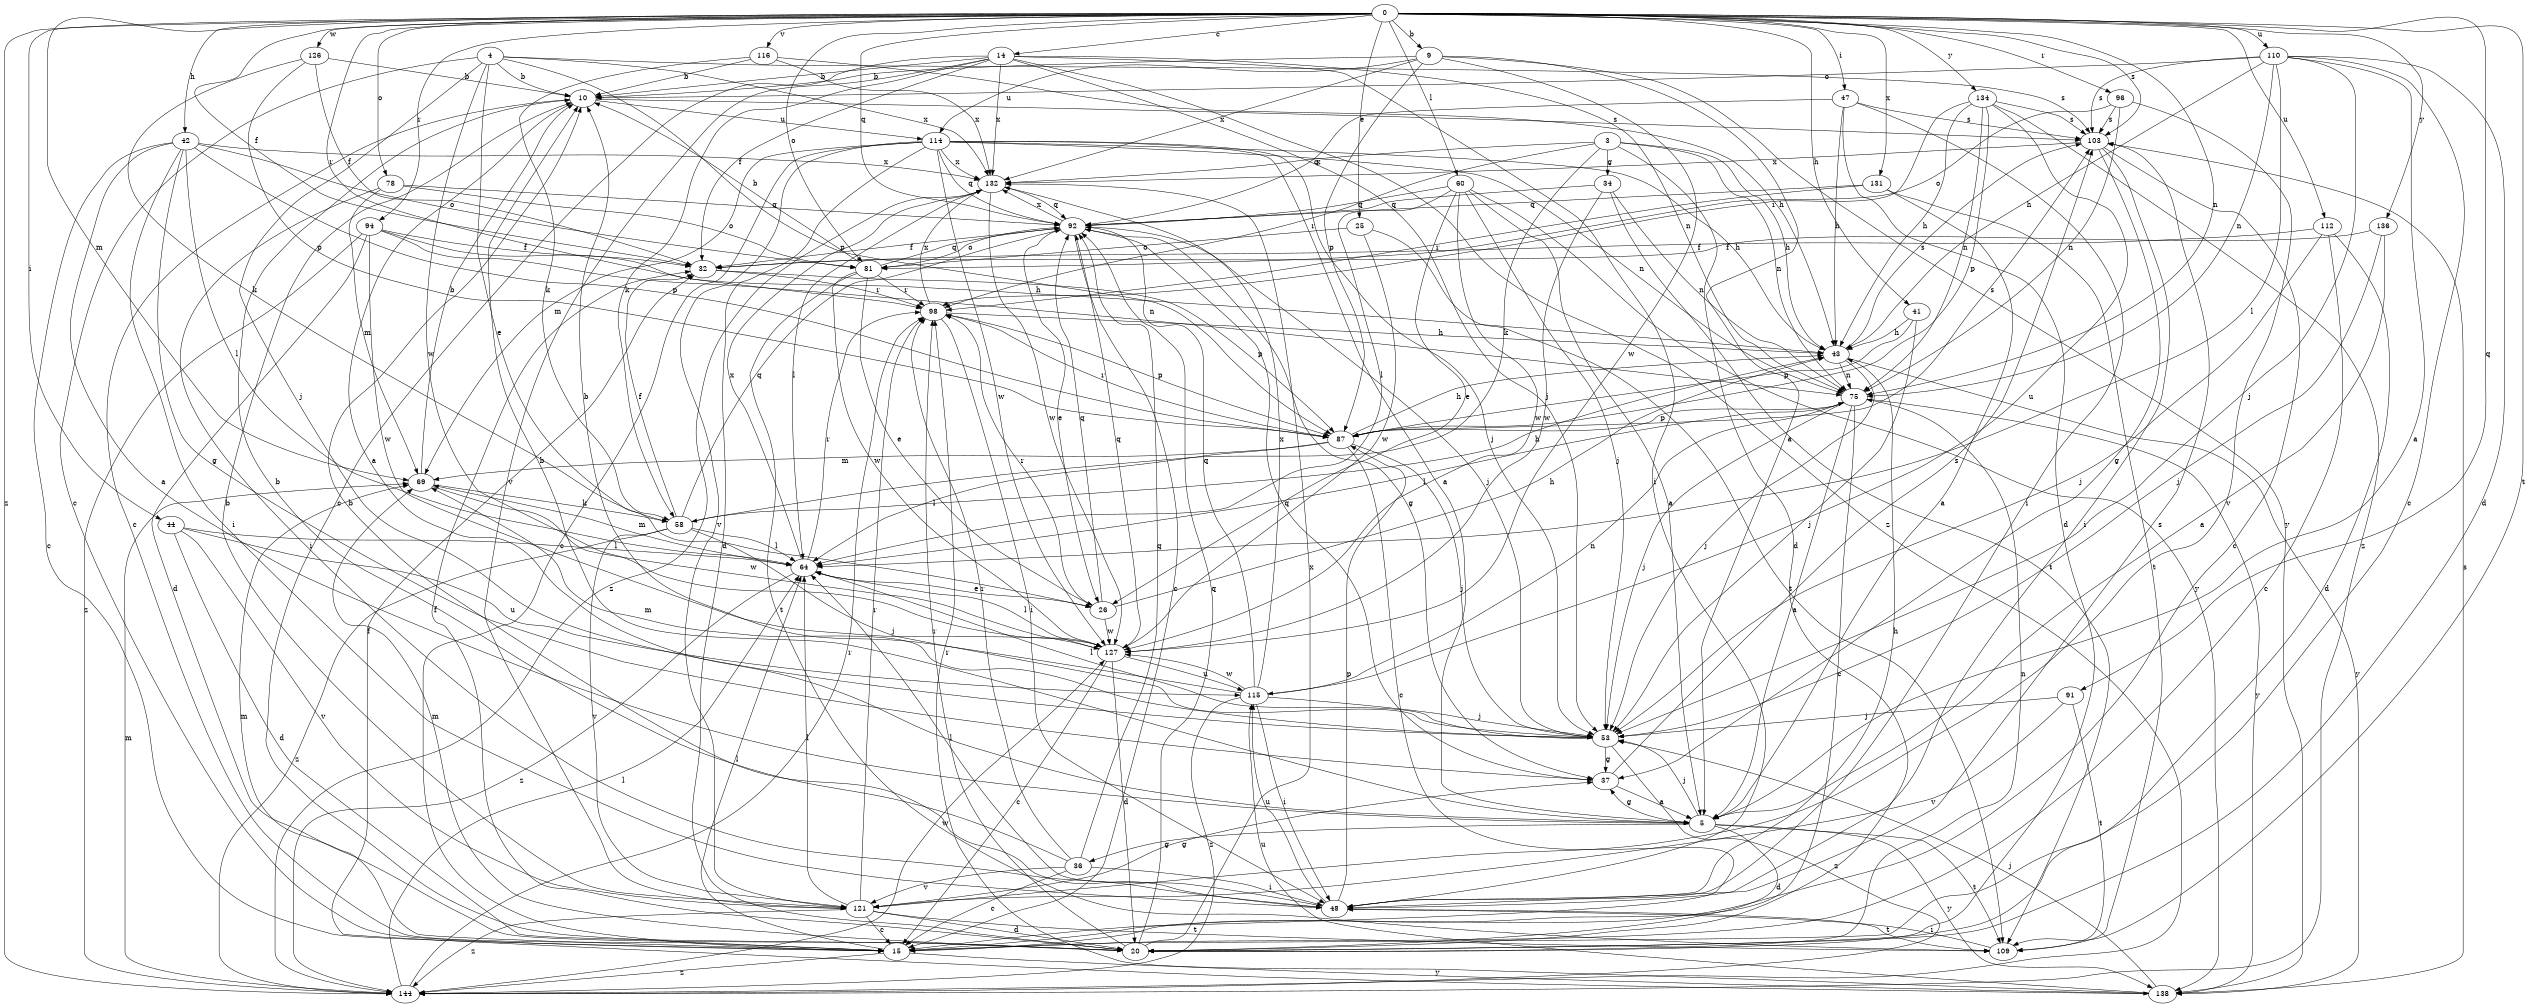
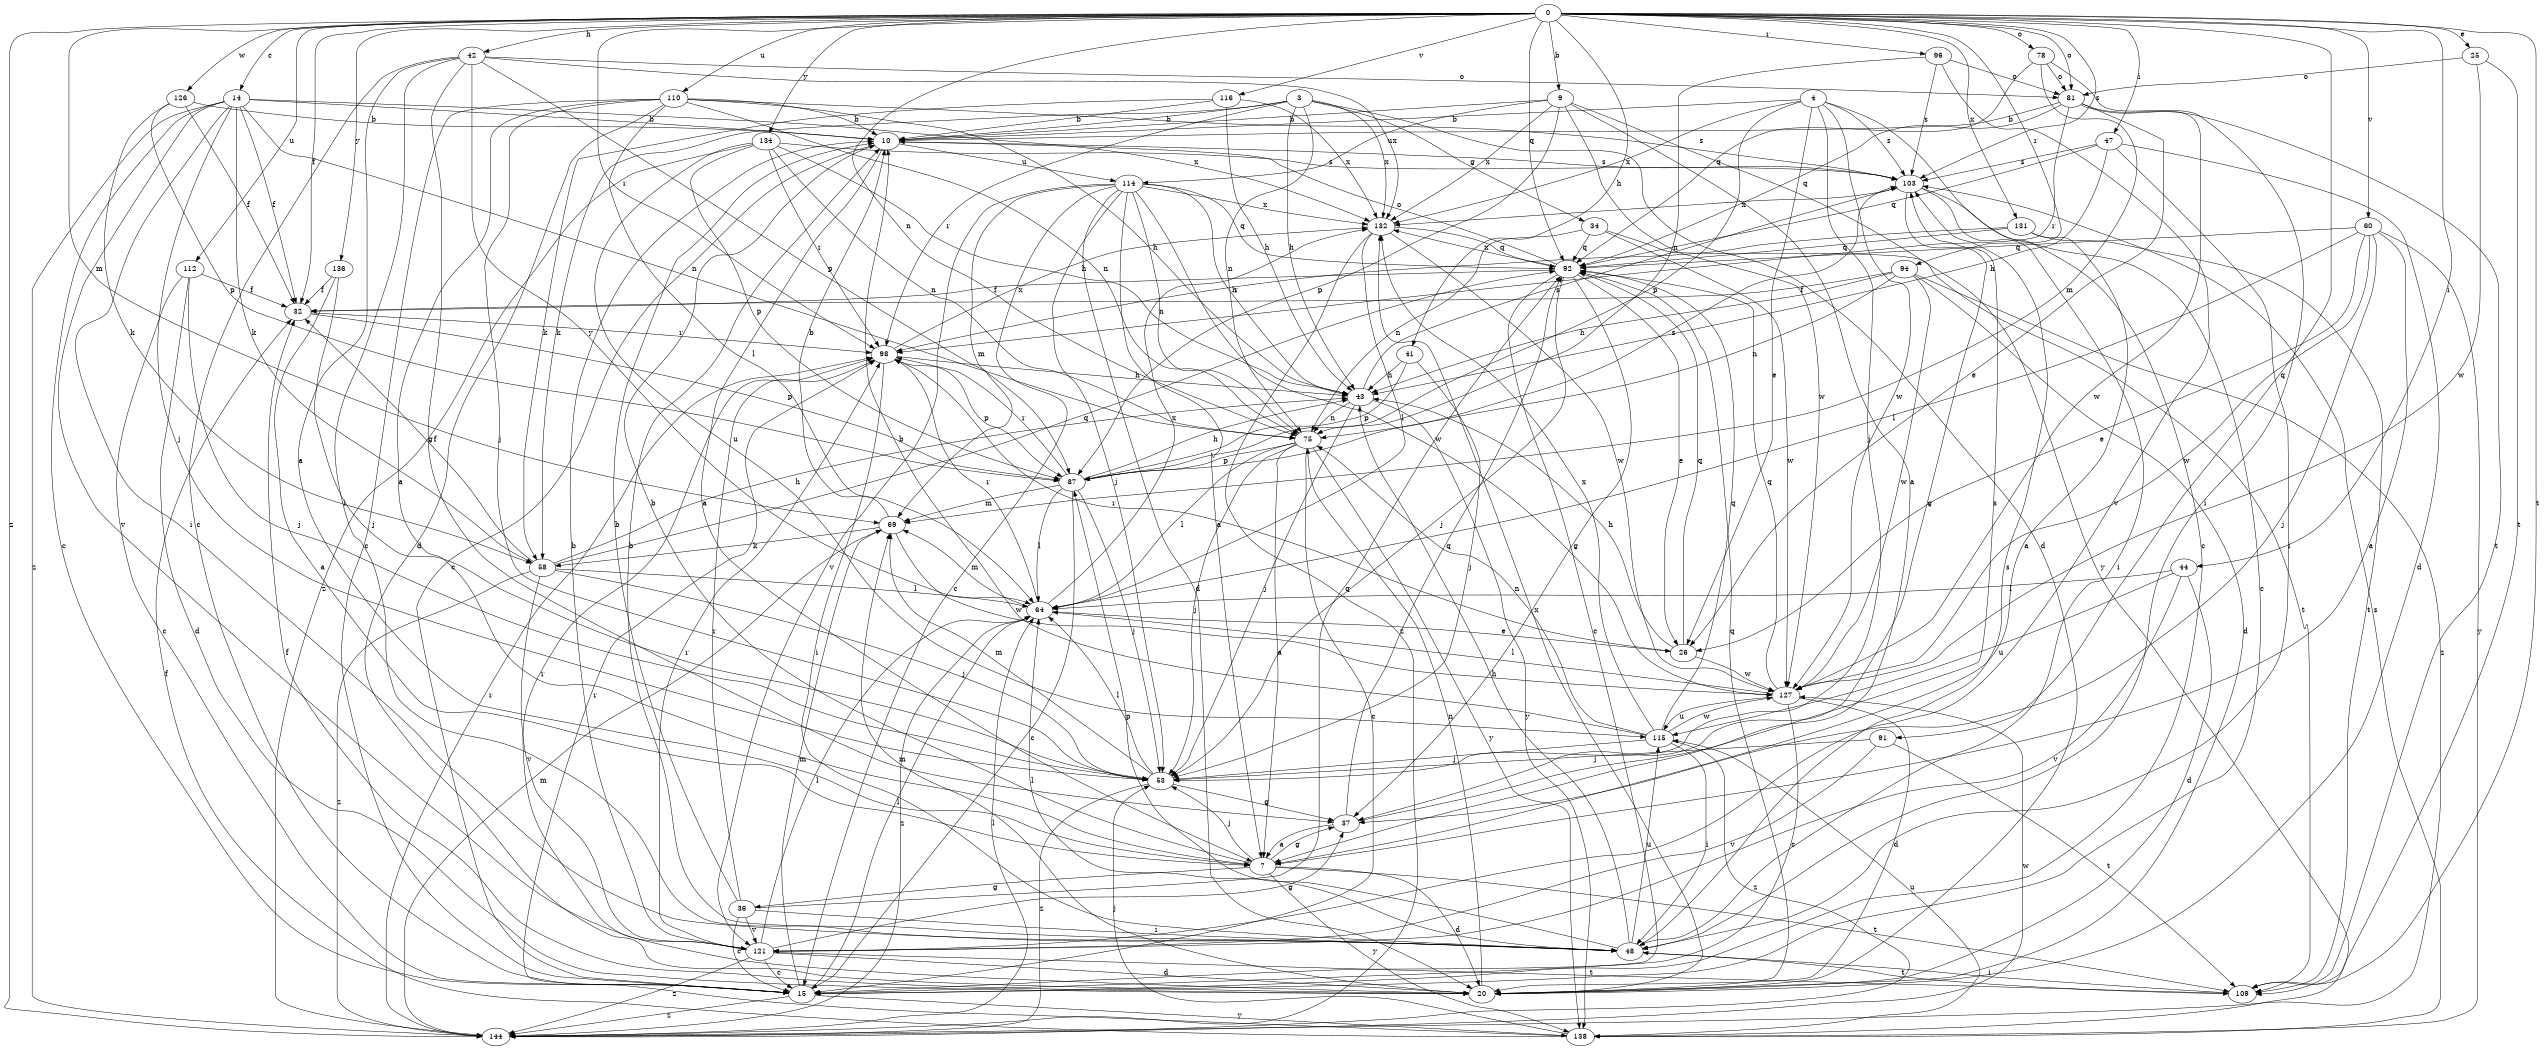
edge "110" -> "10": label "o" -> "b"
edge "0" -> "60": label "l" -> "v"
edge "3" -> "10": added, label "b"
edge "92" -> "81": now "92" -> "10"
edge "42" -> "64": label "l" -> "y"
edge "60" -> "53": now "60" -> "37"
node "5": label "5" -> "7"
